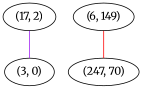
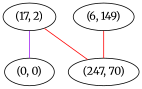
edge "(17, 2)" -- "(247, 70)": added
node "(3, 0)": label "(3, 0)" -> "(0, 0)"
